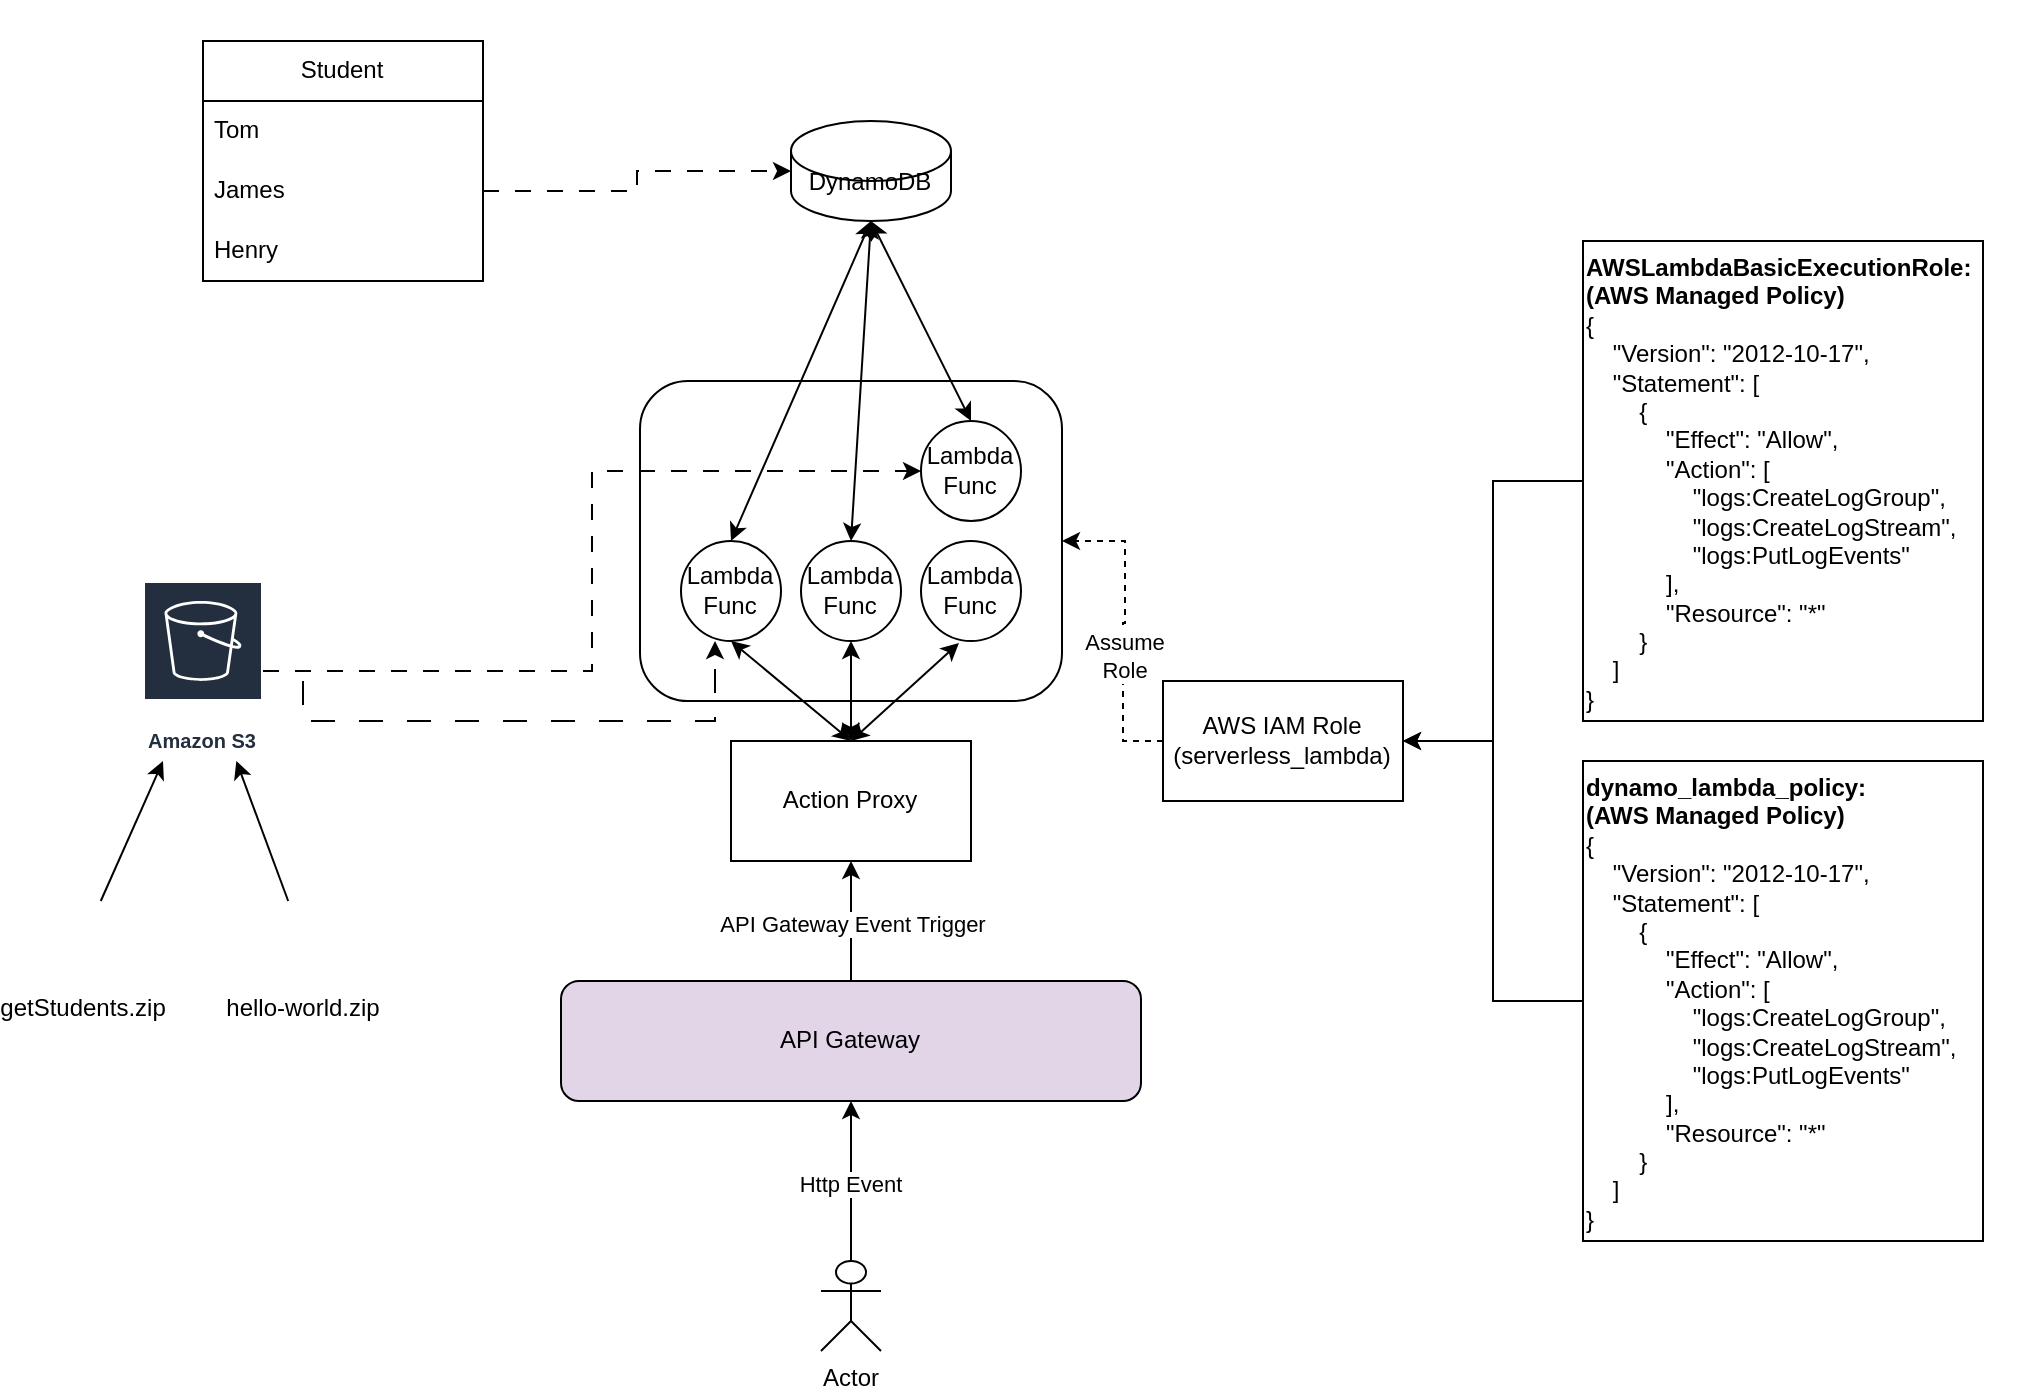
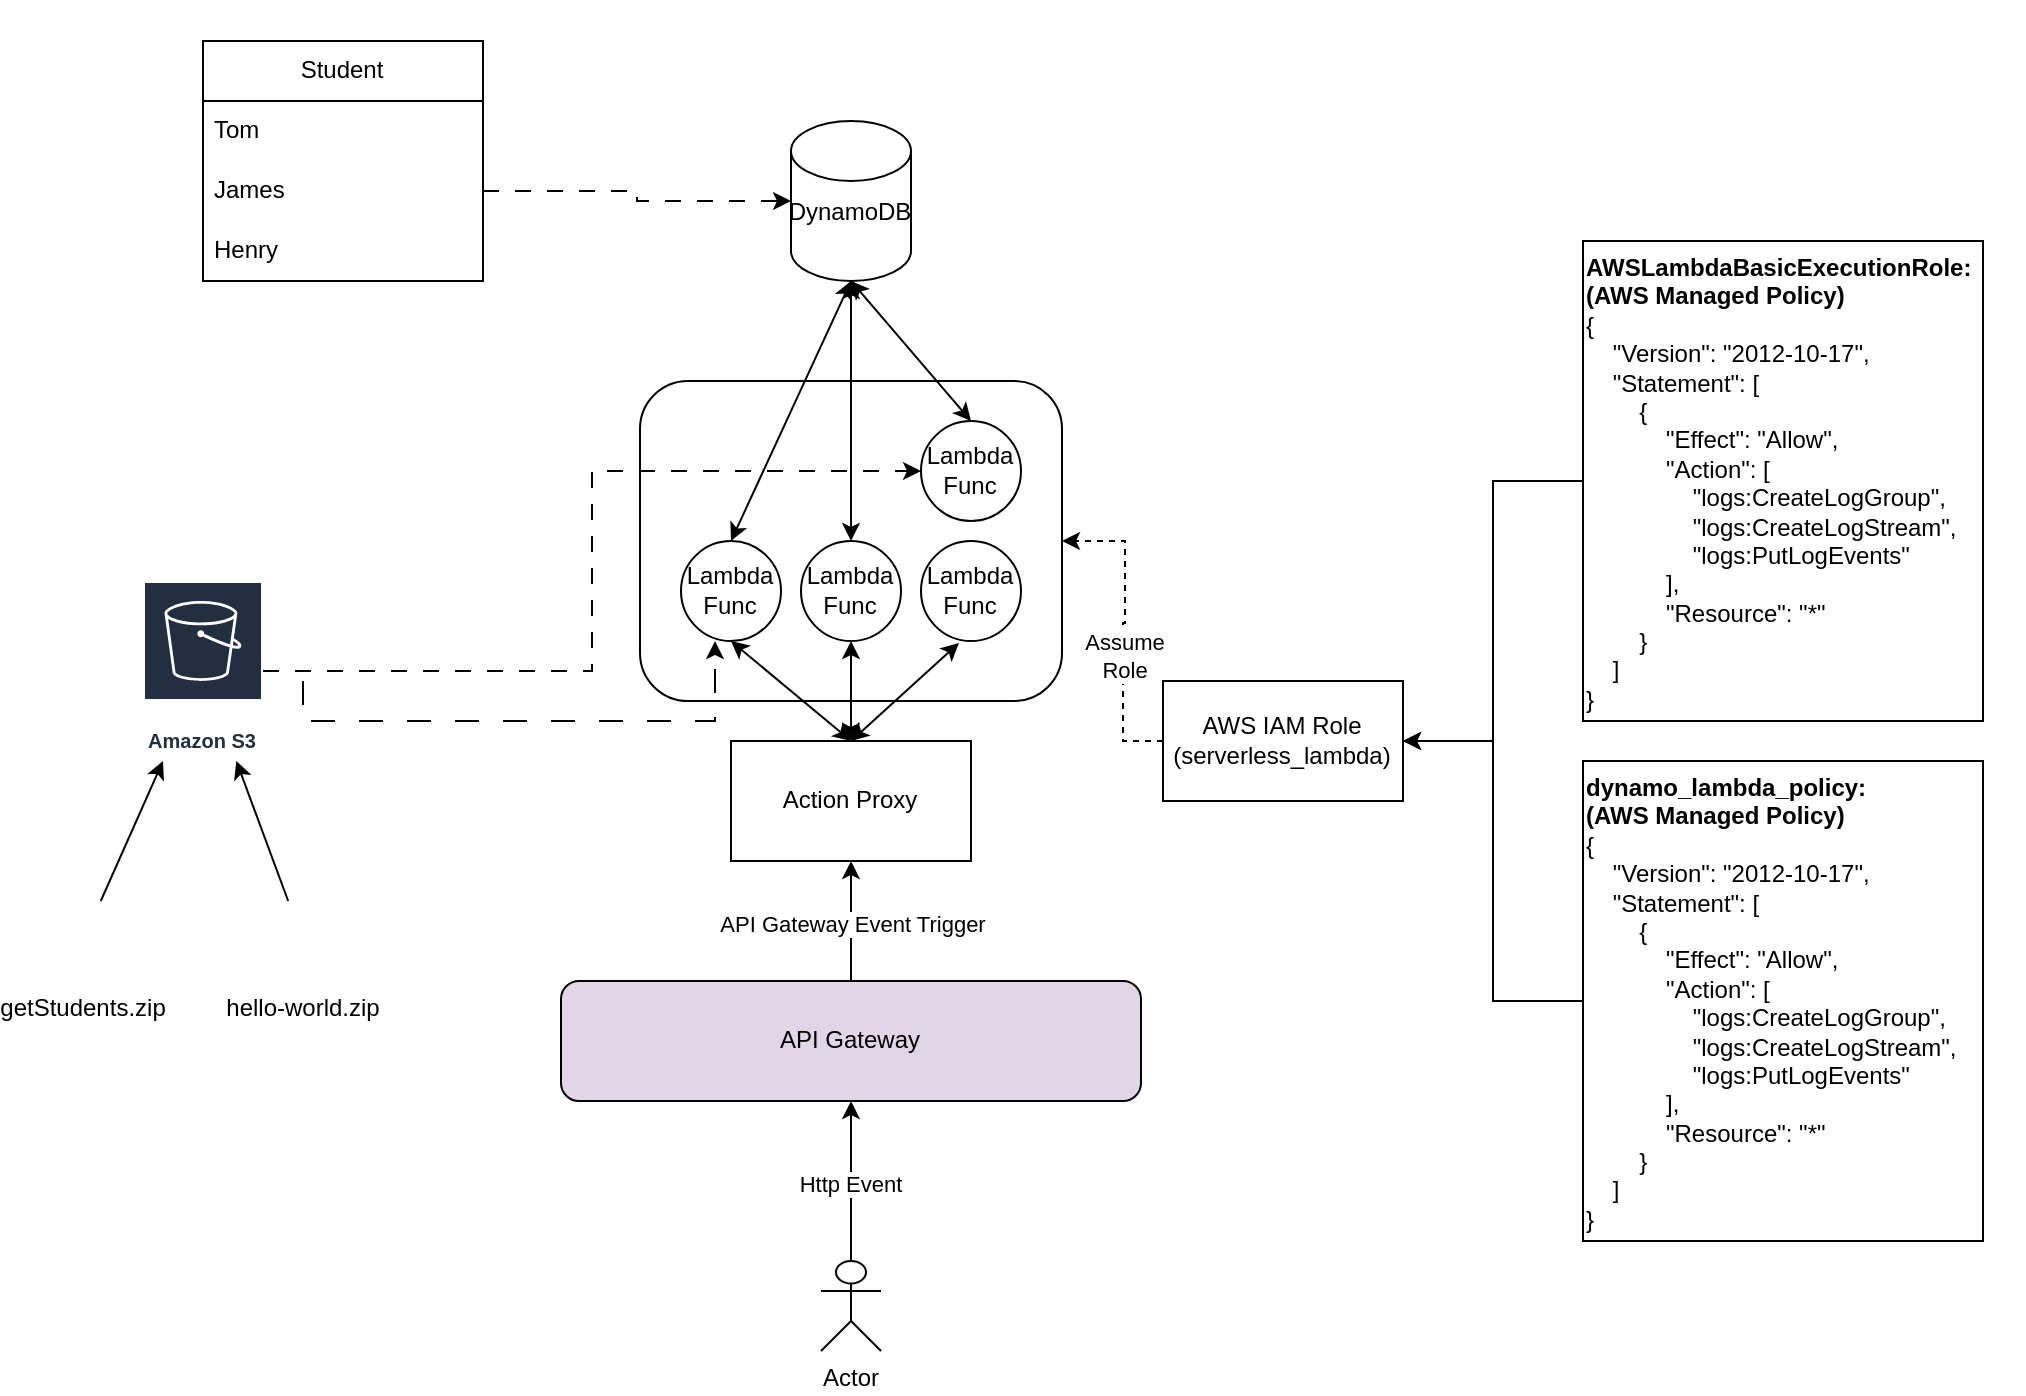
node "DynamoDB": size 160x100 -> 120x160
